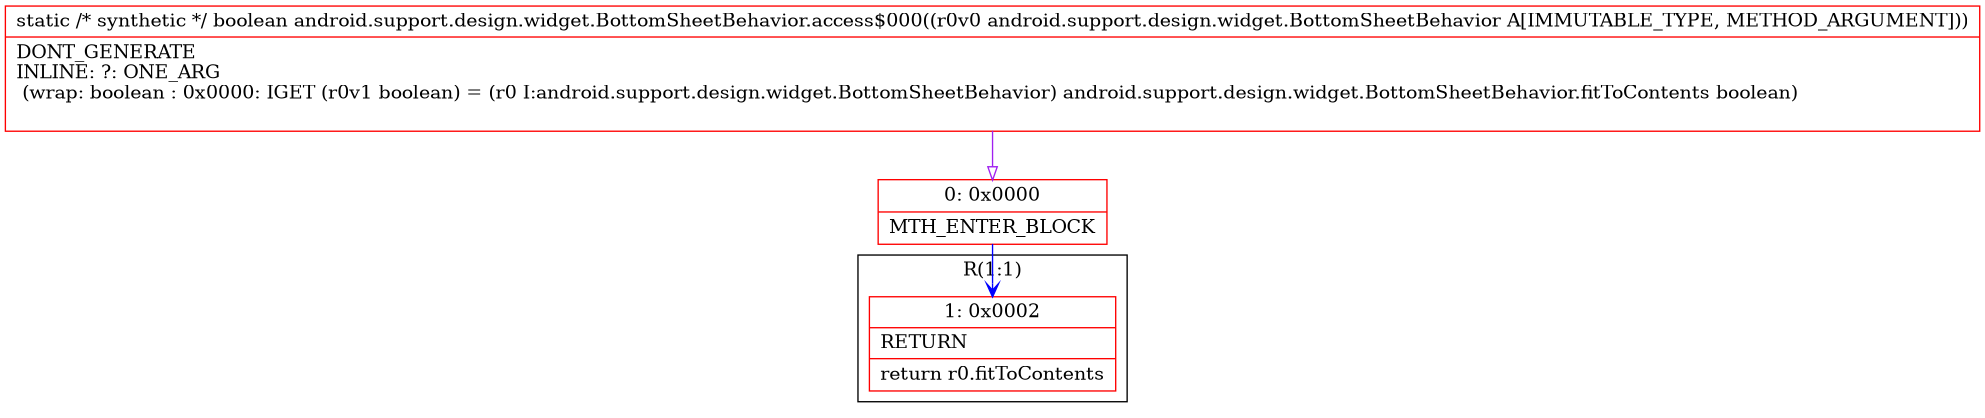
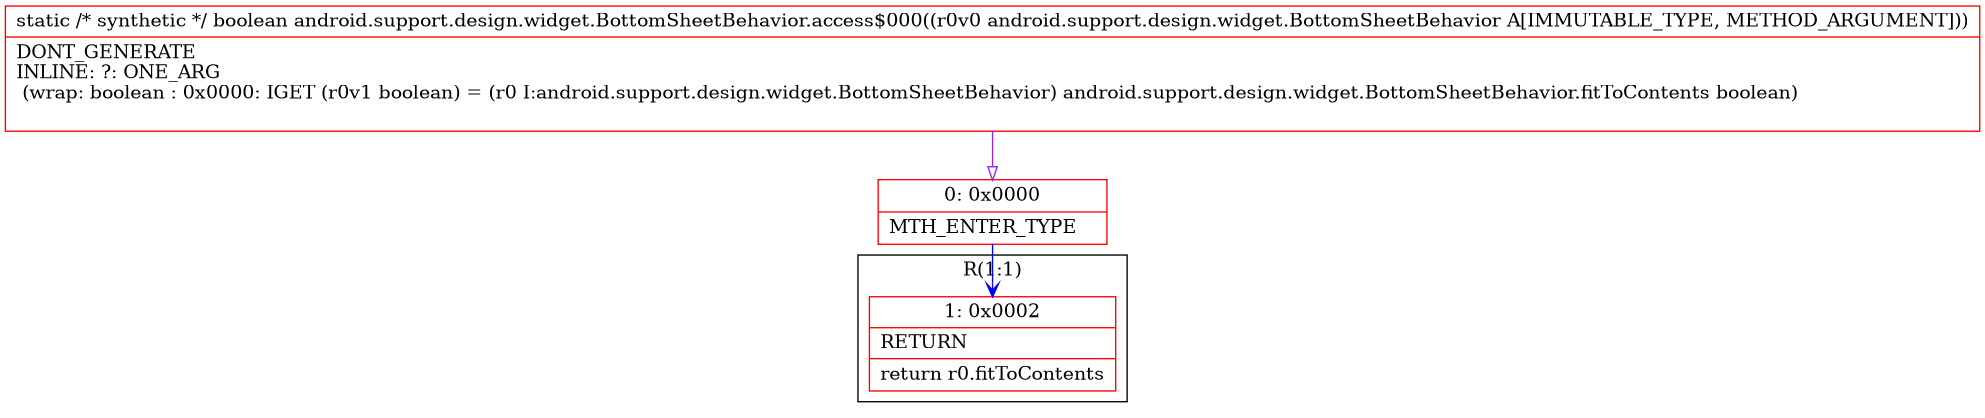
node "0: 0x0000": text "MTH_ENTER_BLOCK" -> "MTH_ENTER_TYPE"
